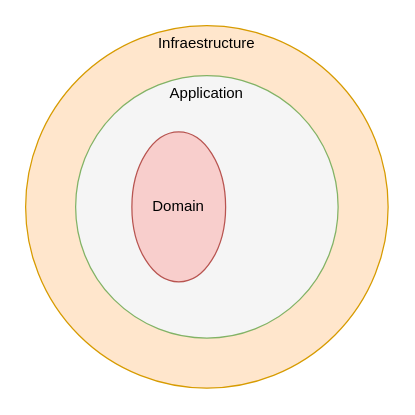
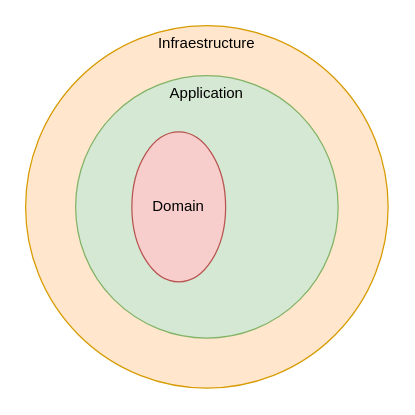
node "Application": fillcolor #f5f5f5 -> #d5e8d4
